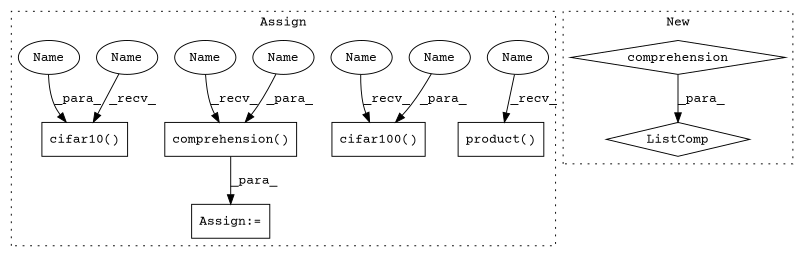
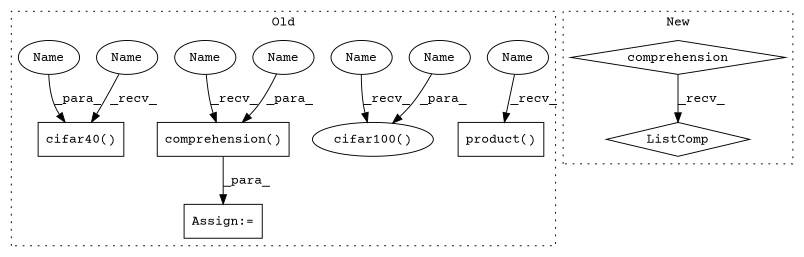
cluster "Assign": label "Assign" -> "Old"
edge "comprehension" -> "ListComp": label "_para_" -> "_recv_"
node "cifar10()": label "cifar10()" -> "cifar40()"
node "cifar100()": shape box -> ellipse
